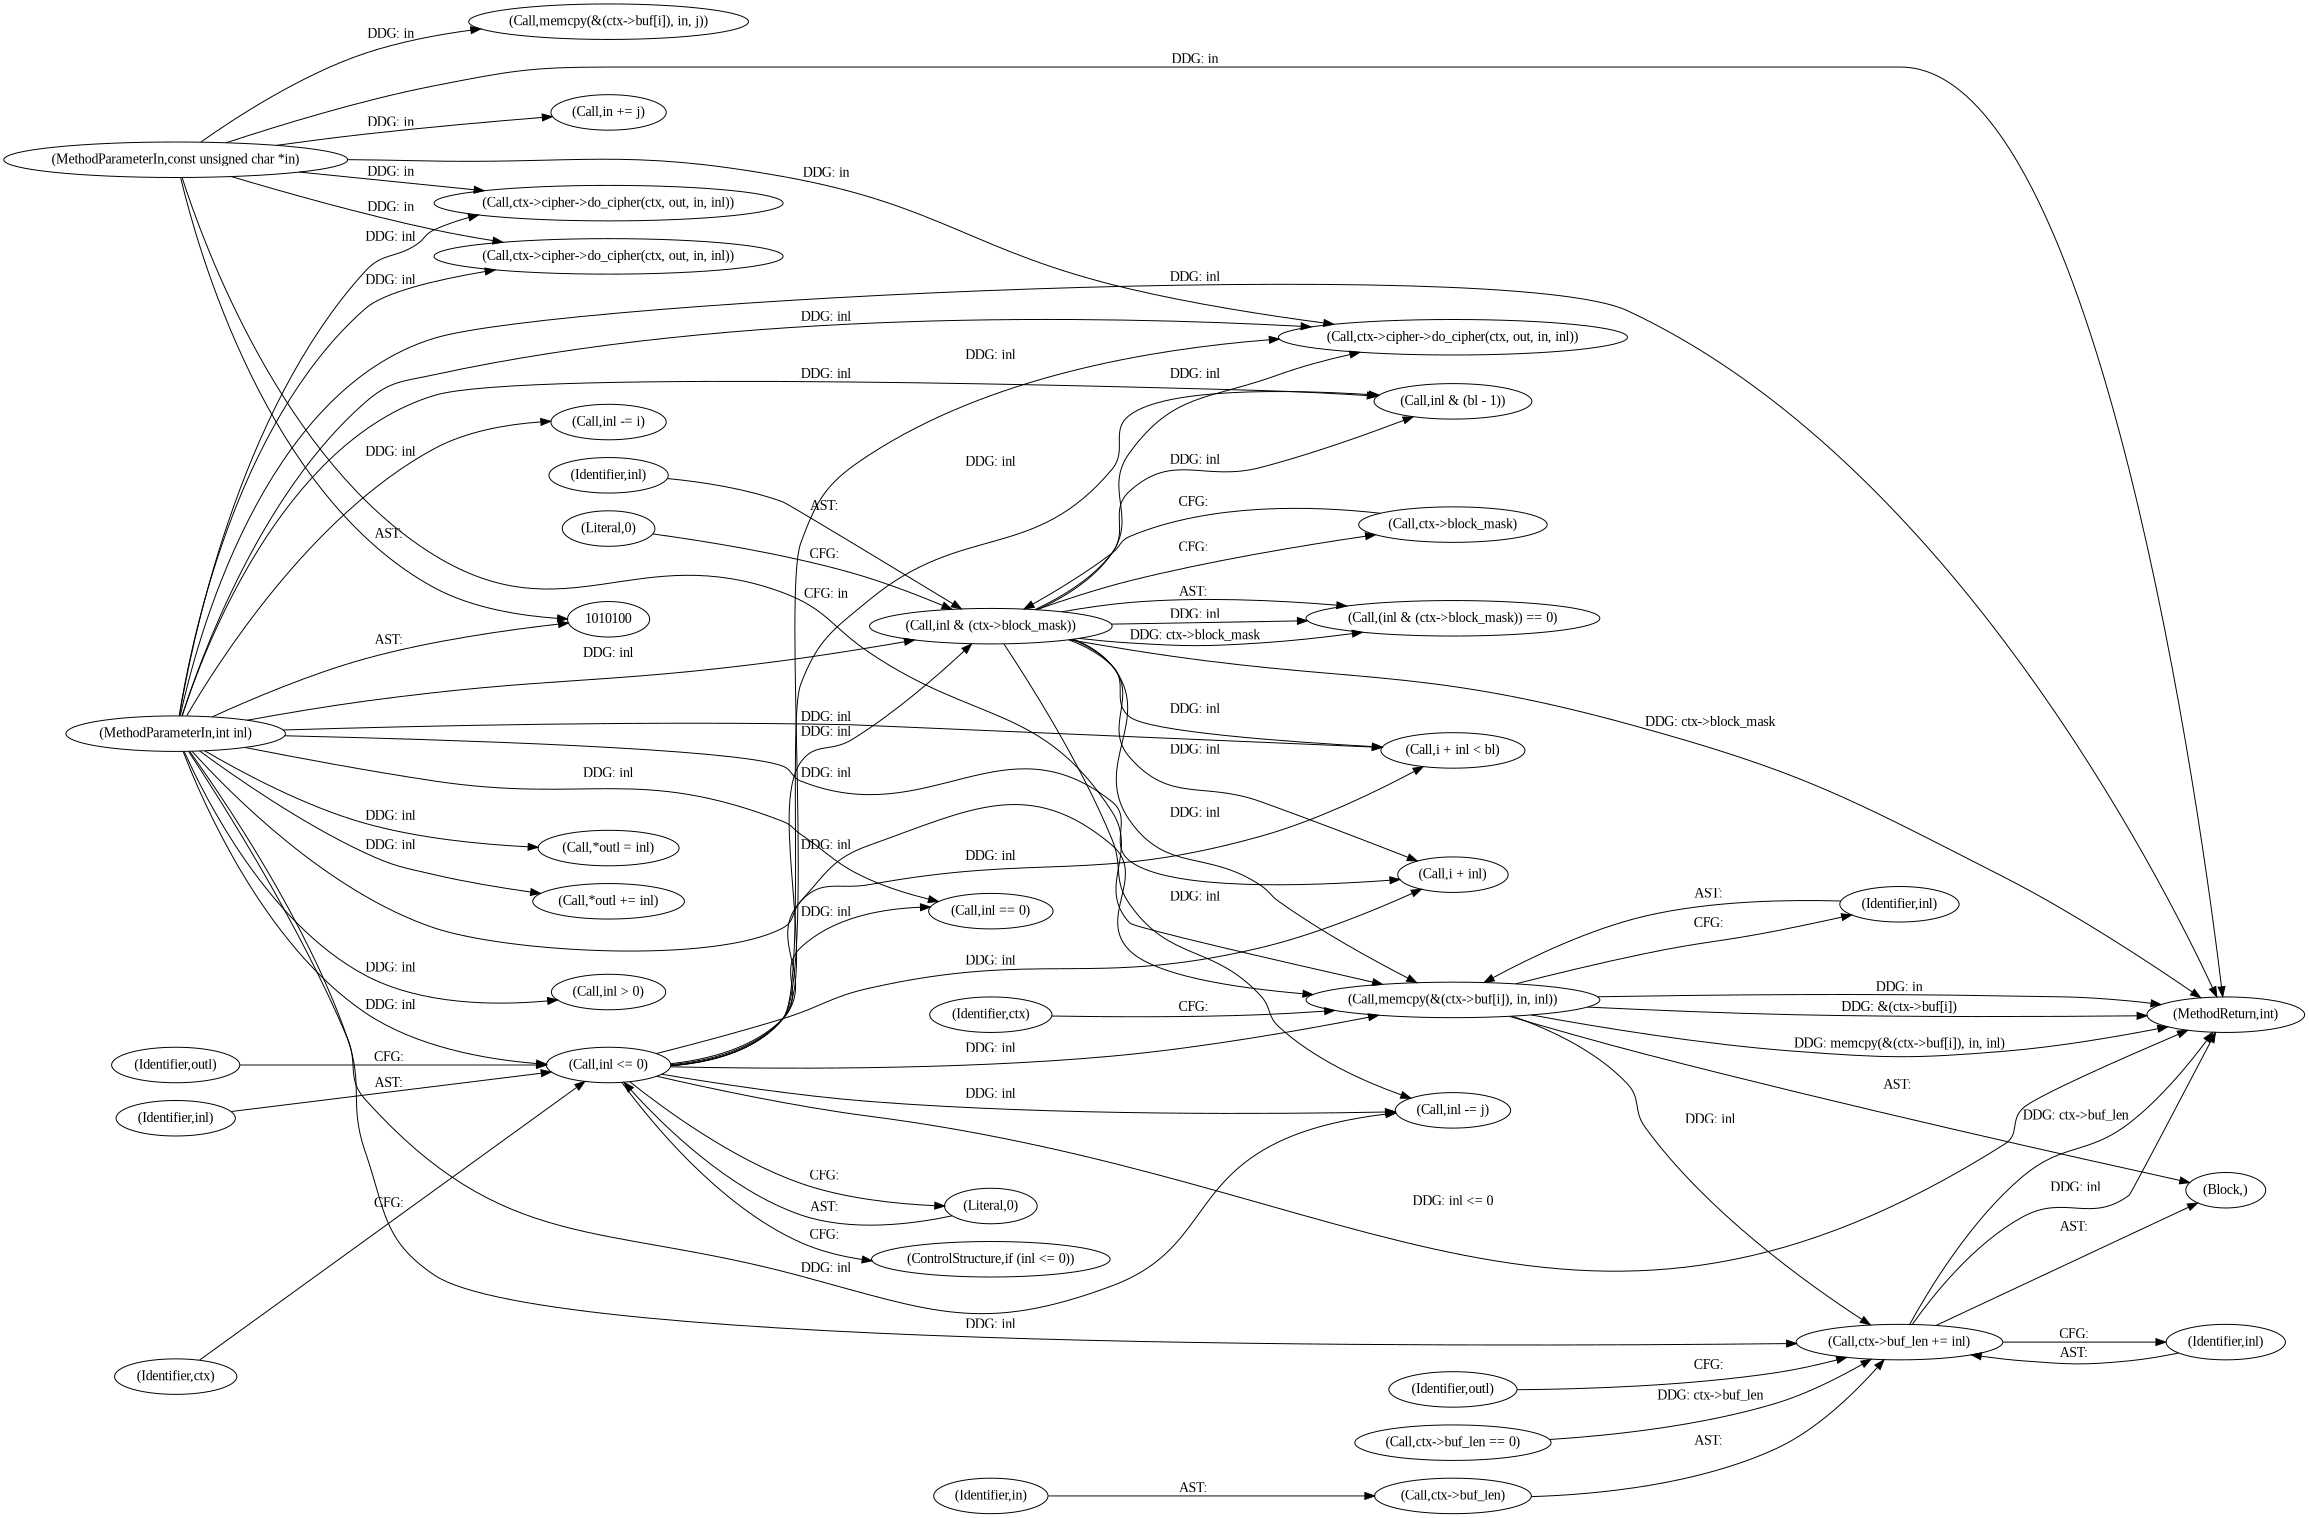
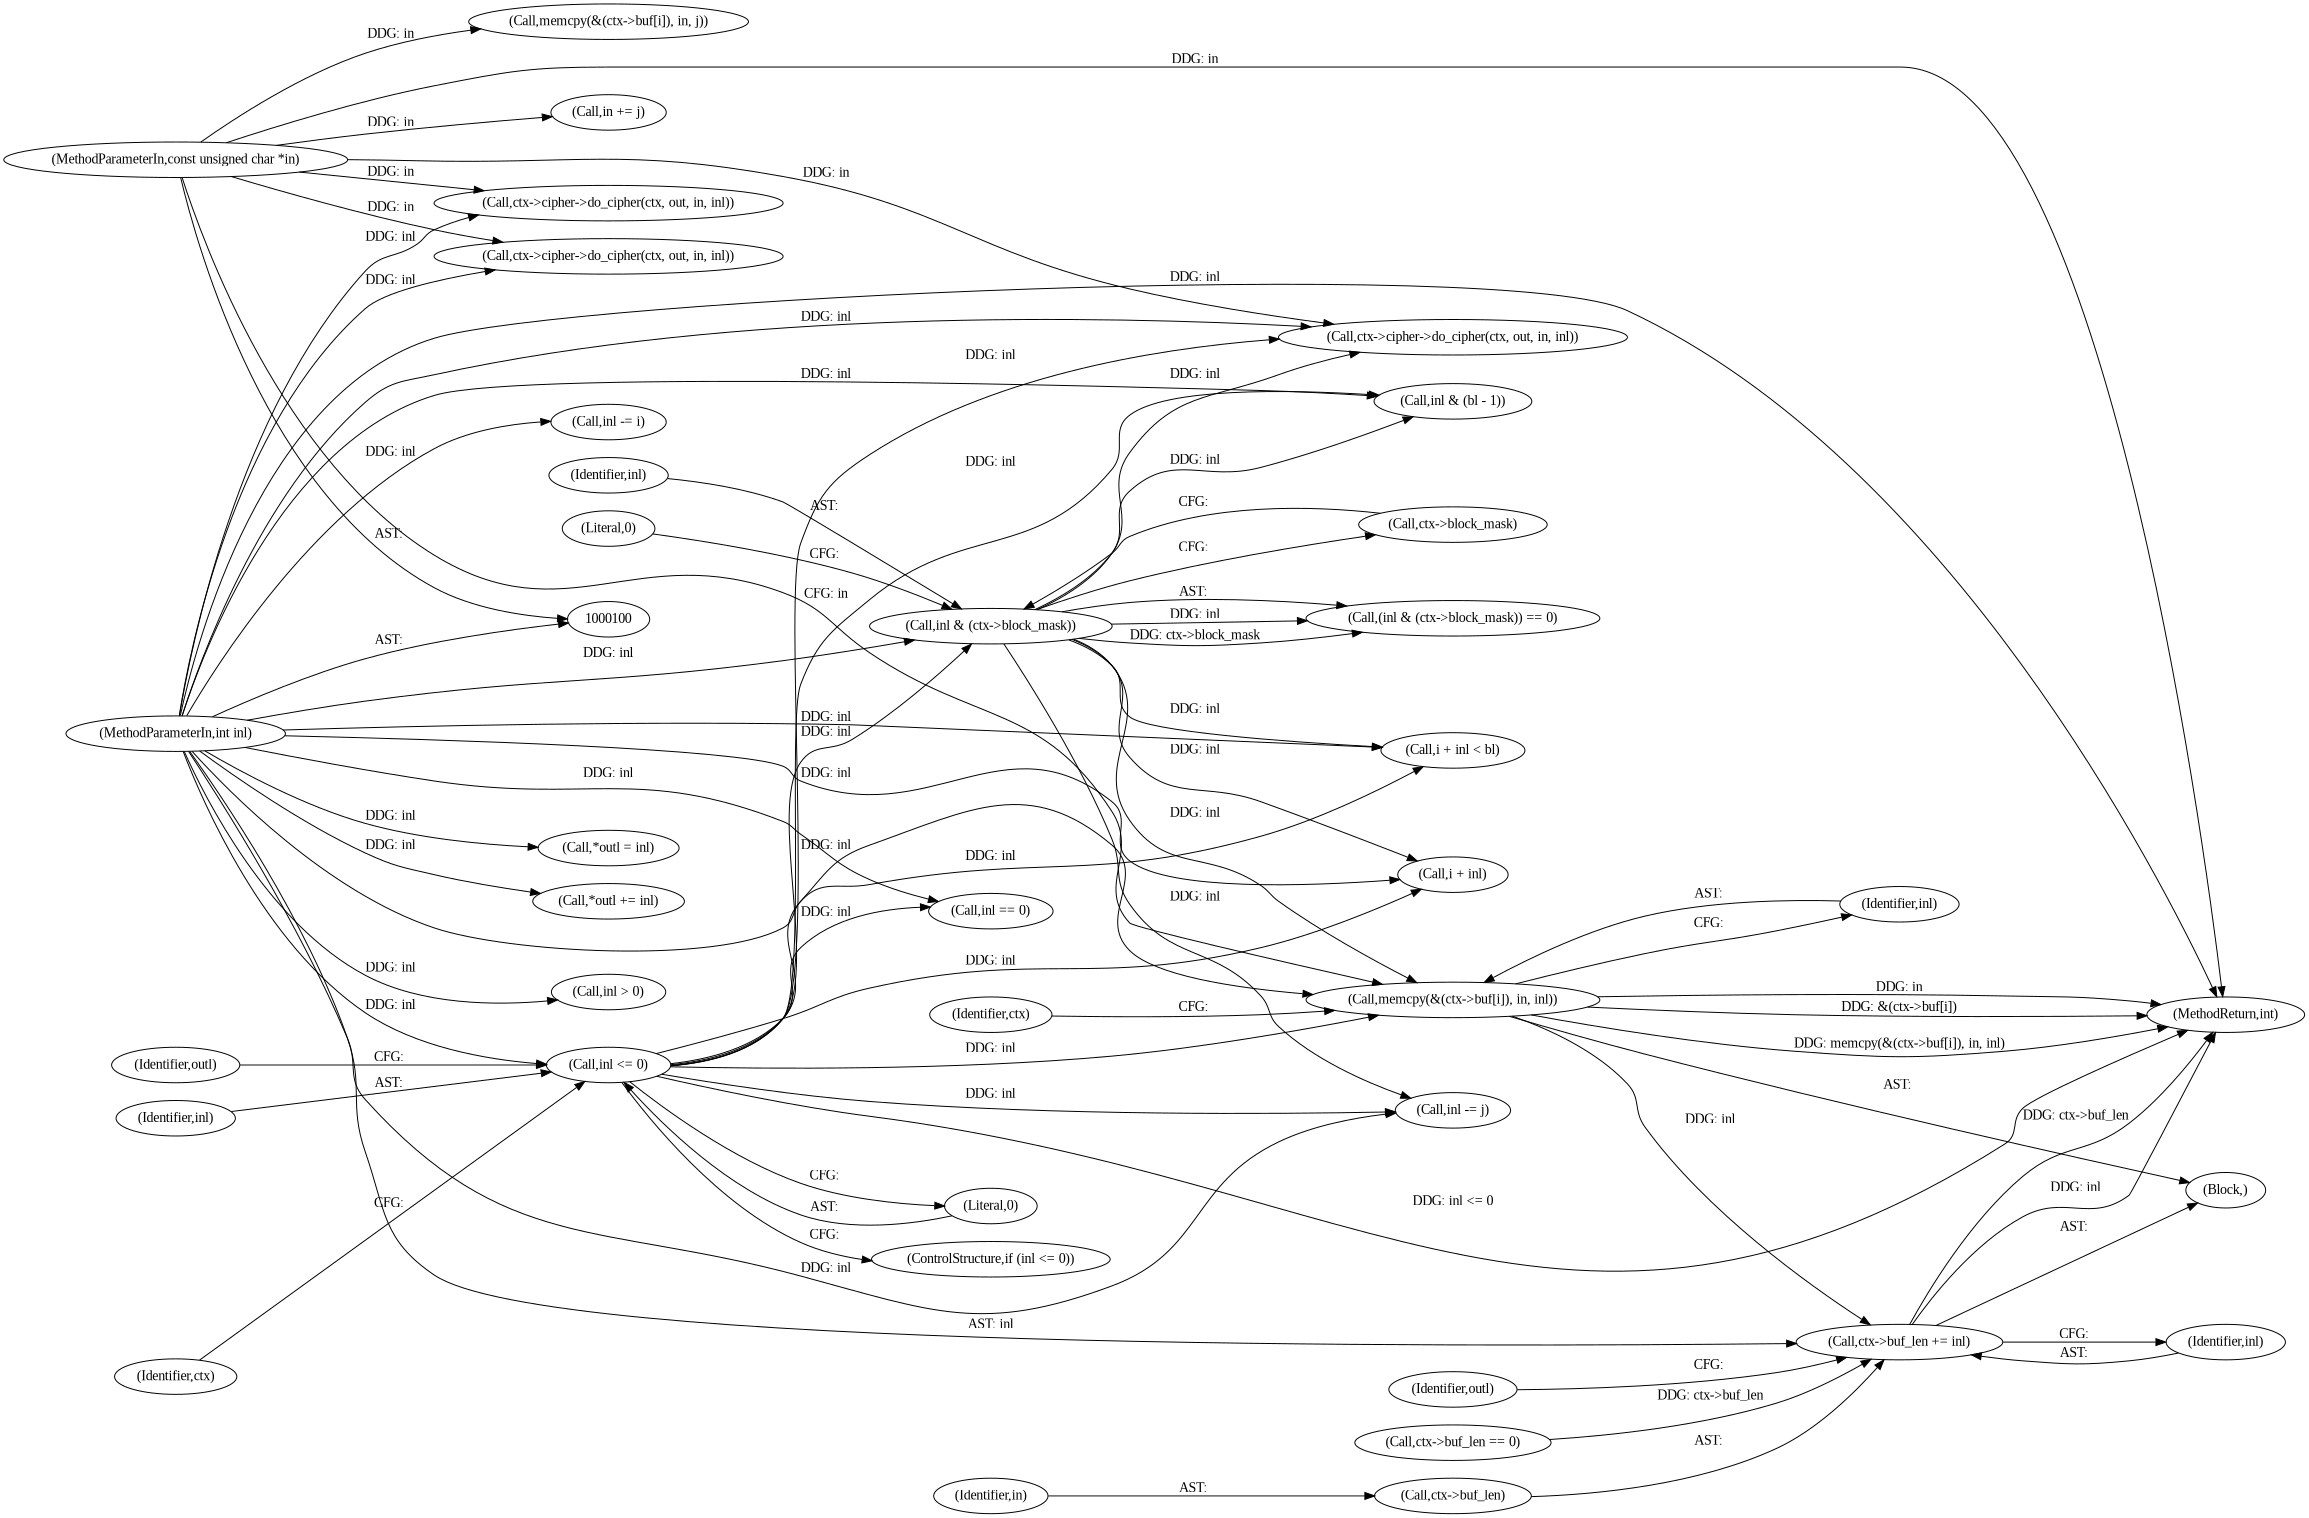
node "1010100": label "1010100" -> "1000100"
edge "(Call,inl & (ctx->block_mask))" -> "(MethodReturn,int)": removed, label "DDG: ctx->block_mask"
edge "(MethodParameterIn,int inl)" -> "(Call,ctx->buf_len += inl)": label "DDG: inl" -> "AST: inl"
